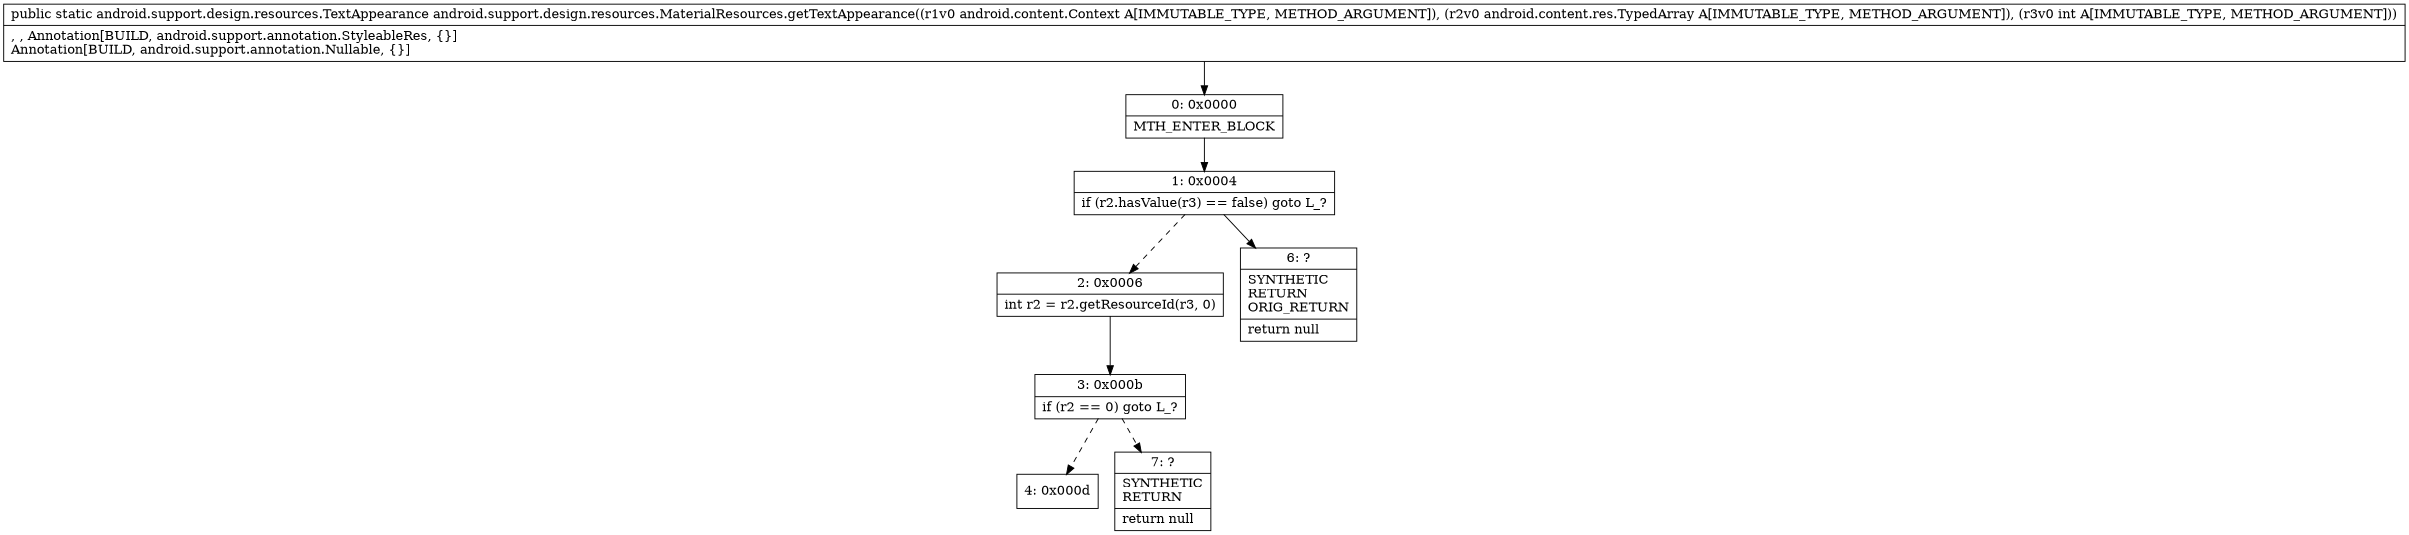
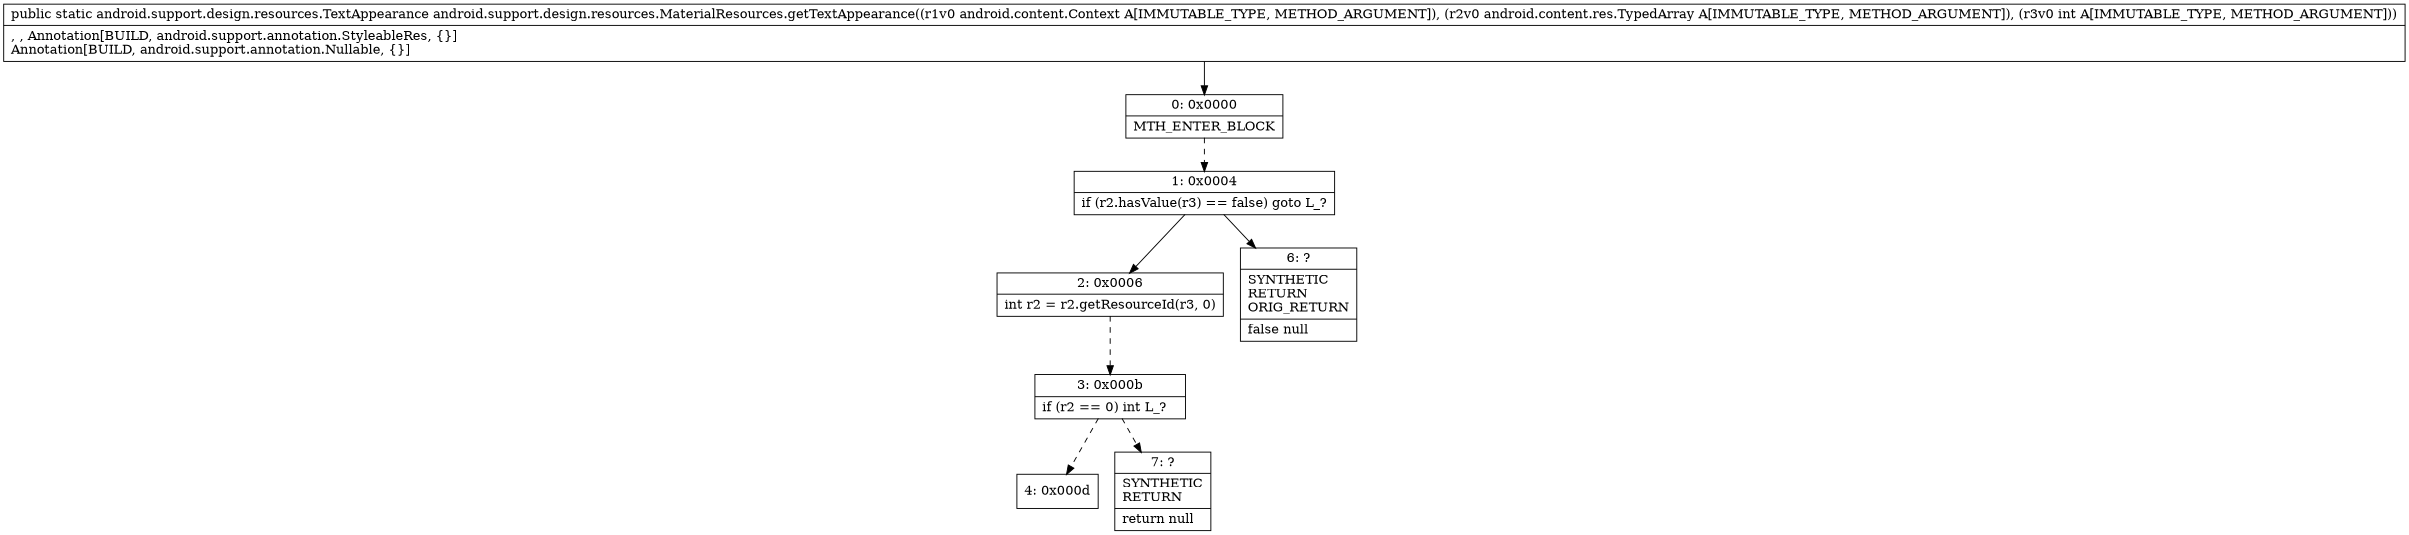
edge "0: 0x0000" -> "1: 0x0004": style solid -> dashed
edge "1: 0x0004" -> "2: 0x0006": style dashed -> solid
node "6: ?": text "return null" -> "false null"
edge "2: 0x0006" -> "3: 0x000b": style solid -> dashed
node "3: 0x000b": text "if (r2 == 0) goto L_?" -> "if (r2 == 0) int L_?"
